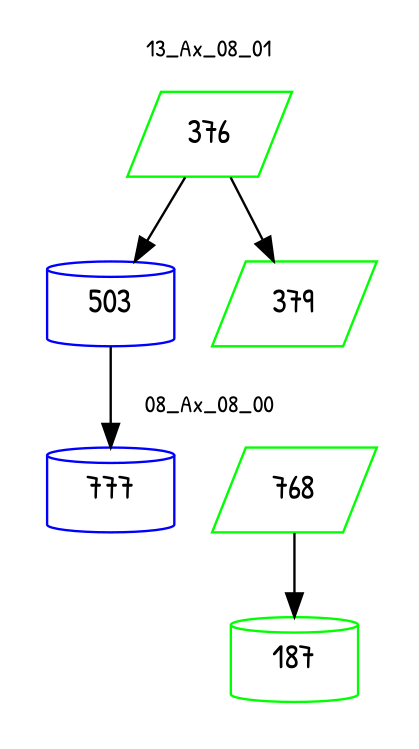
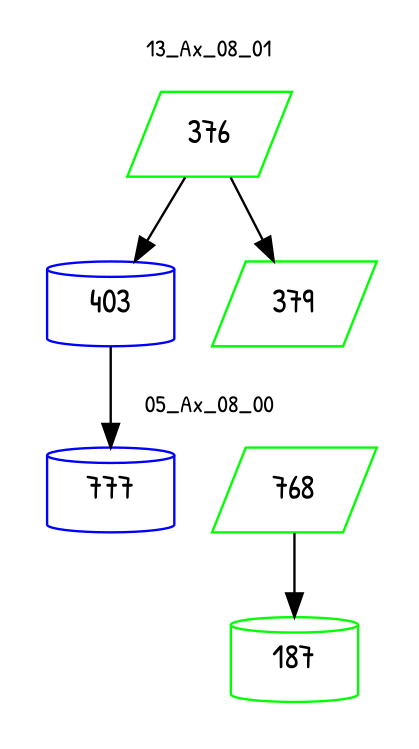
node "503": label "503" -> "403"
cluster "08_Ax_08_00": label "08_Ax_08_00" -> "05_Ax_08_00"
